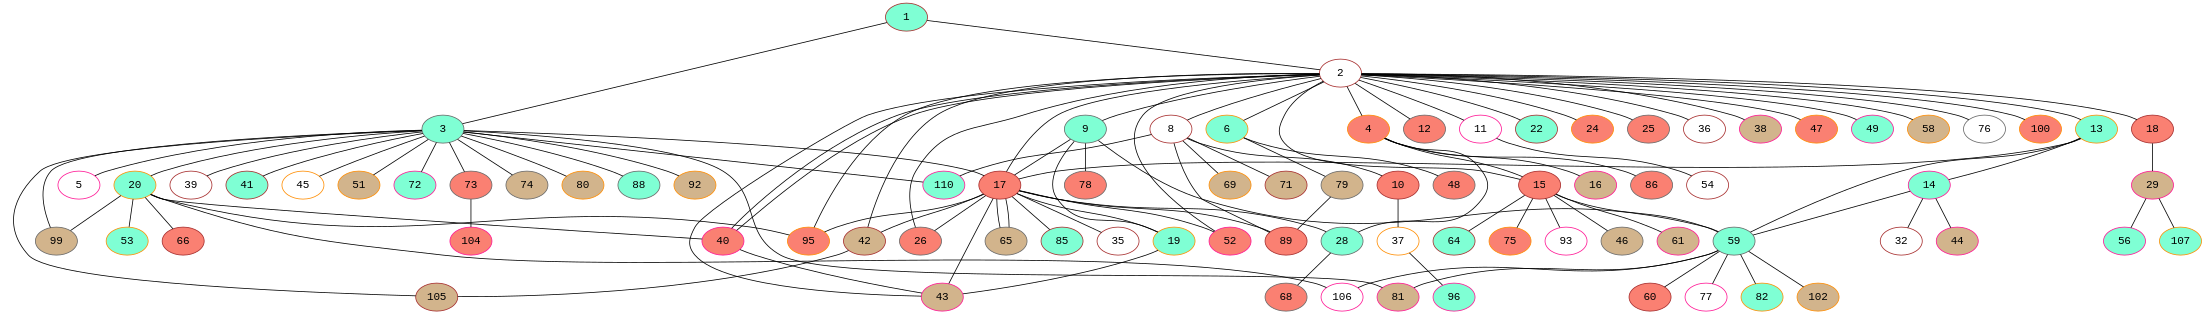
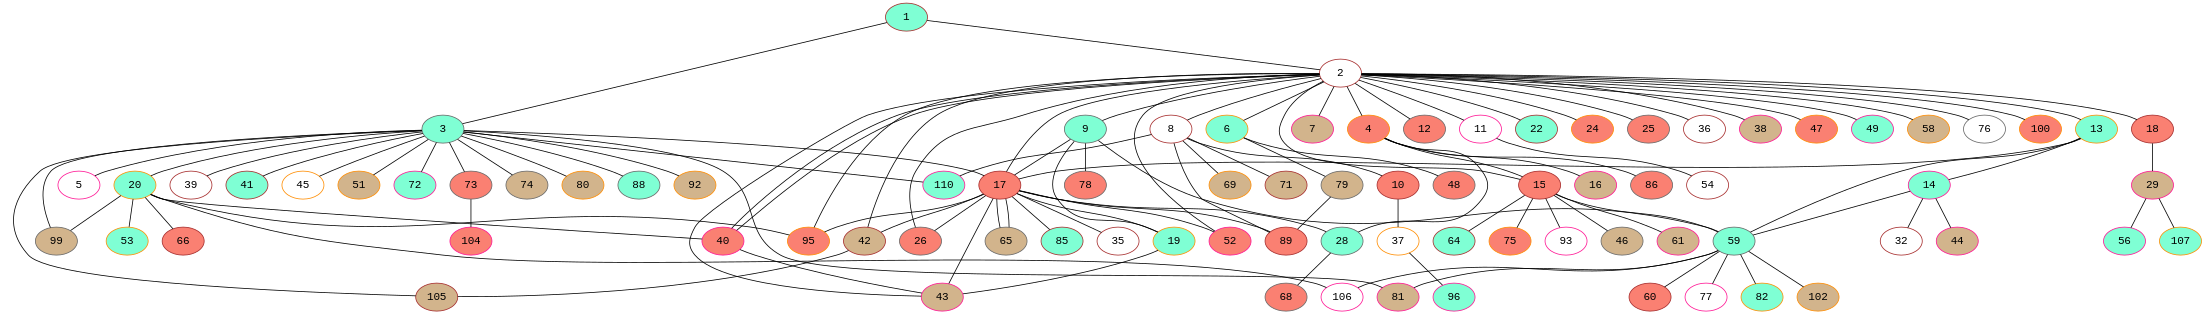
node "7": added
